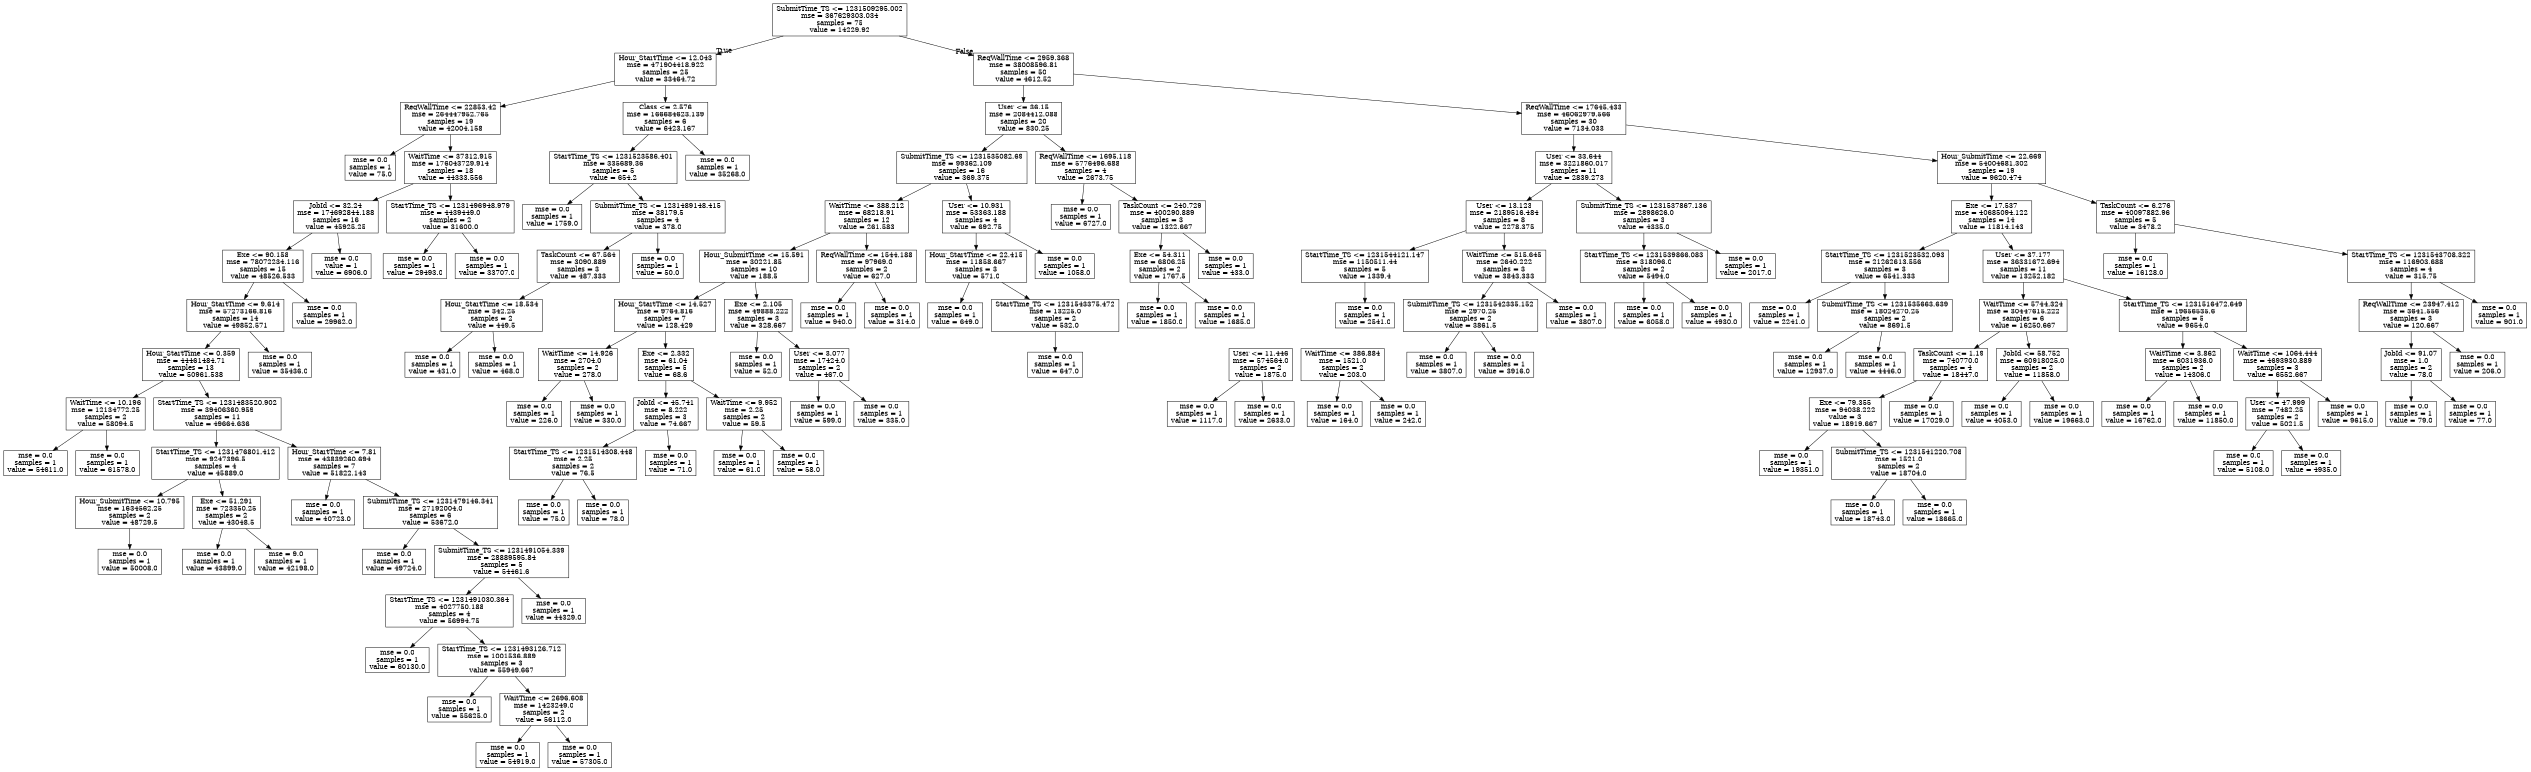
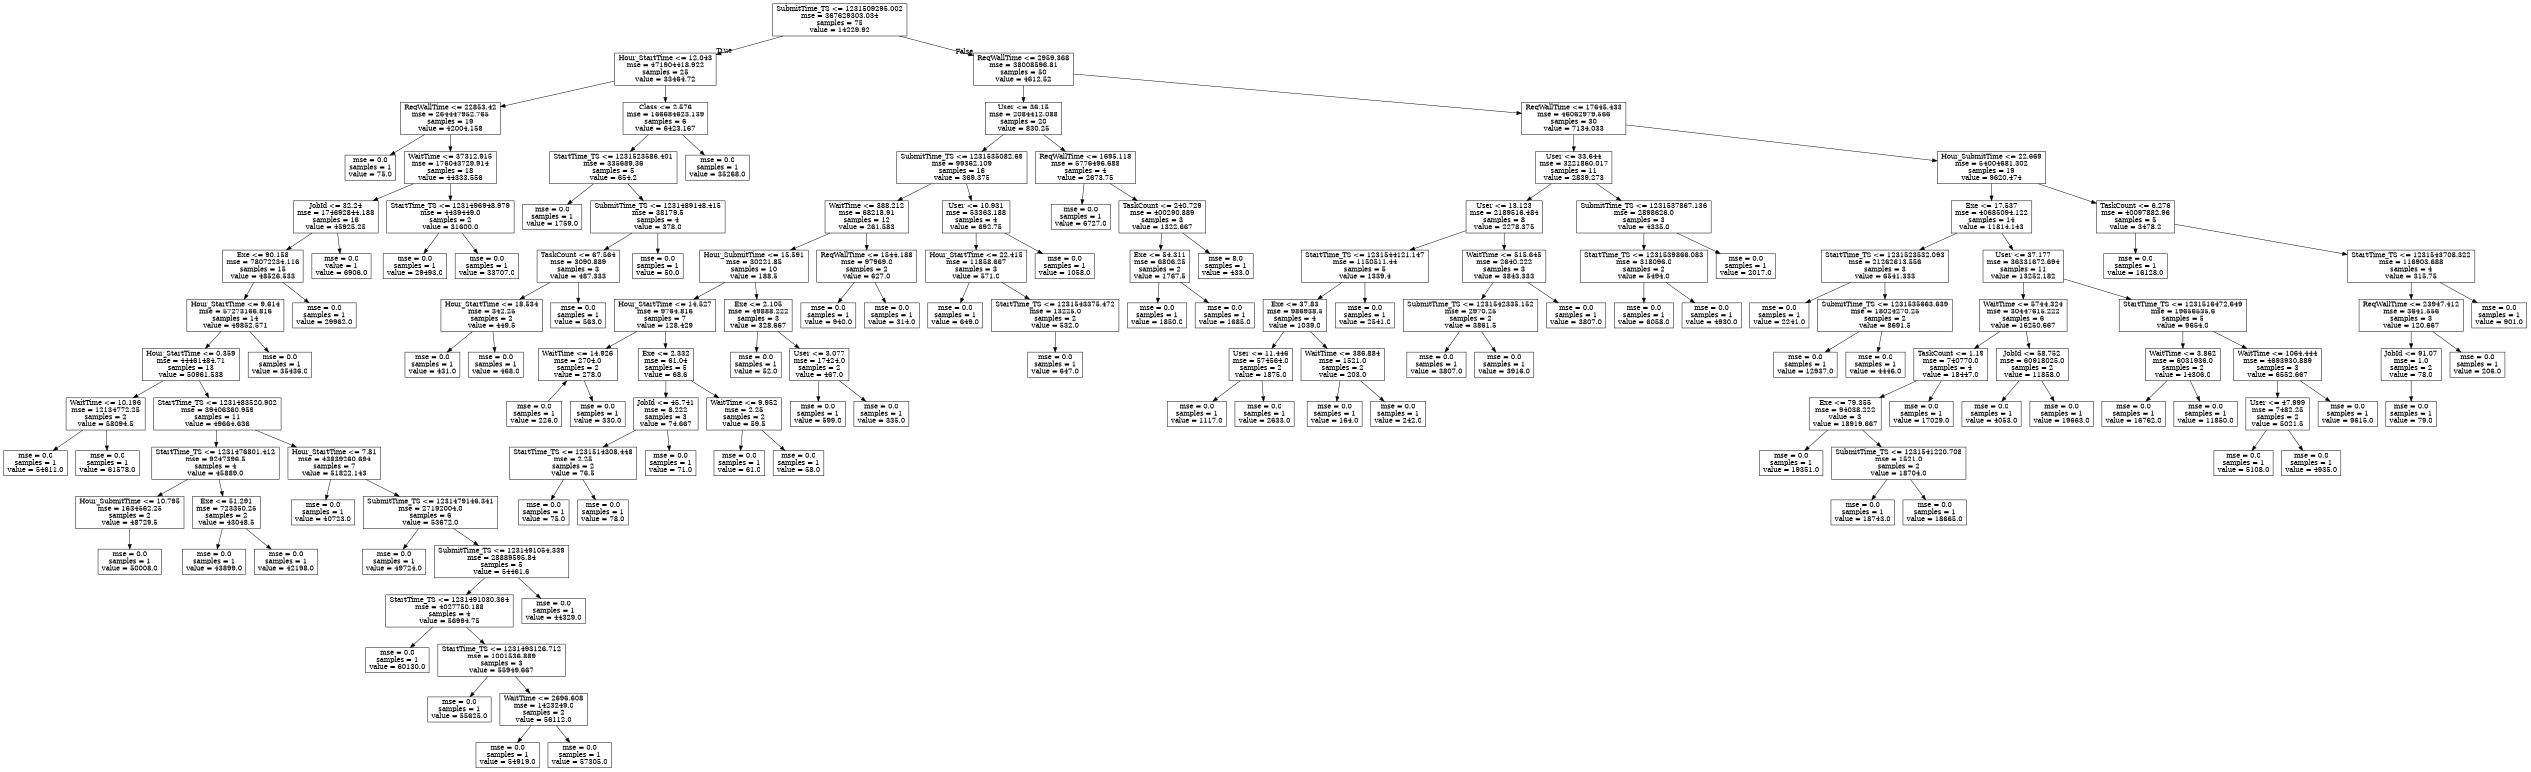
node "mse = 0.0 samples = 1 value = 433.0": label "mse = 0.0 samples = 1 value = 433.0" -> "mse = 8.0 samples = 1 value = 433.0"
node "mse = 0.0 samples = 1 value = 563.0": added
node "Exe <= 37.83 mse = 986938.5 samples = 4 value = 1039.0": added
edge "WaitTime <= 14.926 mse = 2704.0 samples = 2 value = 278.0" -> "mse = 0.0 samples = 1 value = 226.0": reversed
node "mse = 0.0 samples = 1 value = 77.0": removed
node "mse = 9.0 samples = 1 value = 42198.0": label "mse = 9.0 samples = 1 value = 42198.0" -> "mse = 0.0 samples = 1 value = 42198.0"
